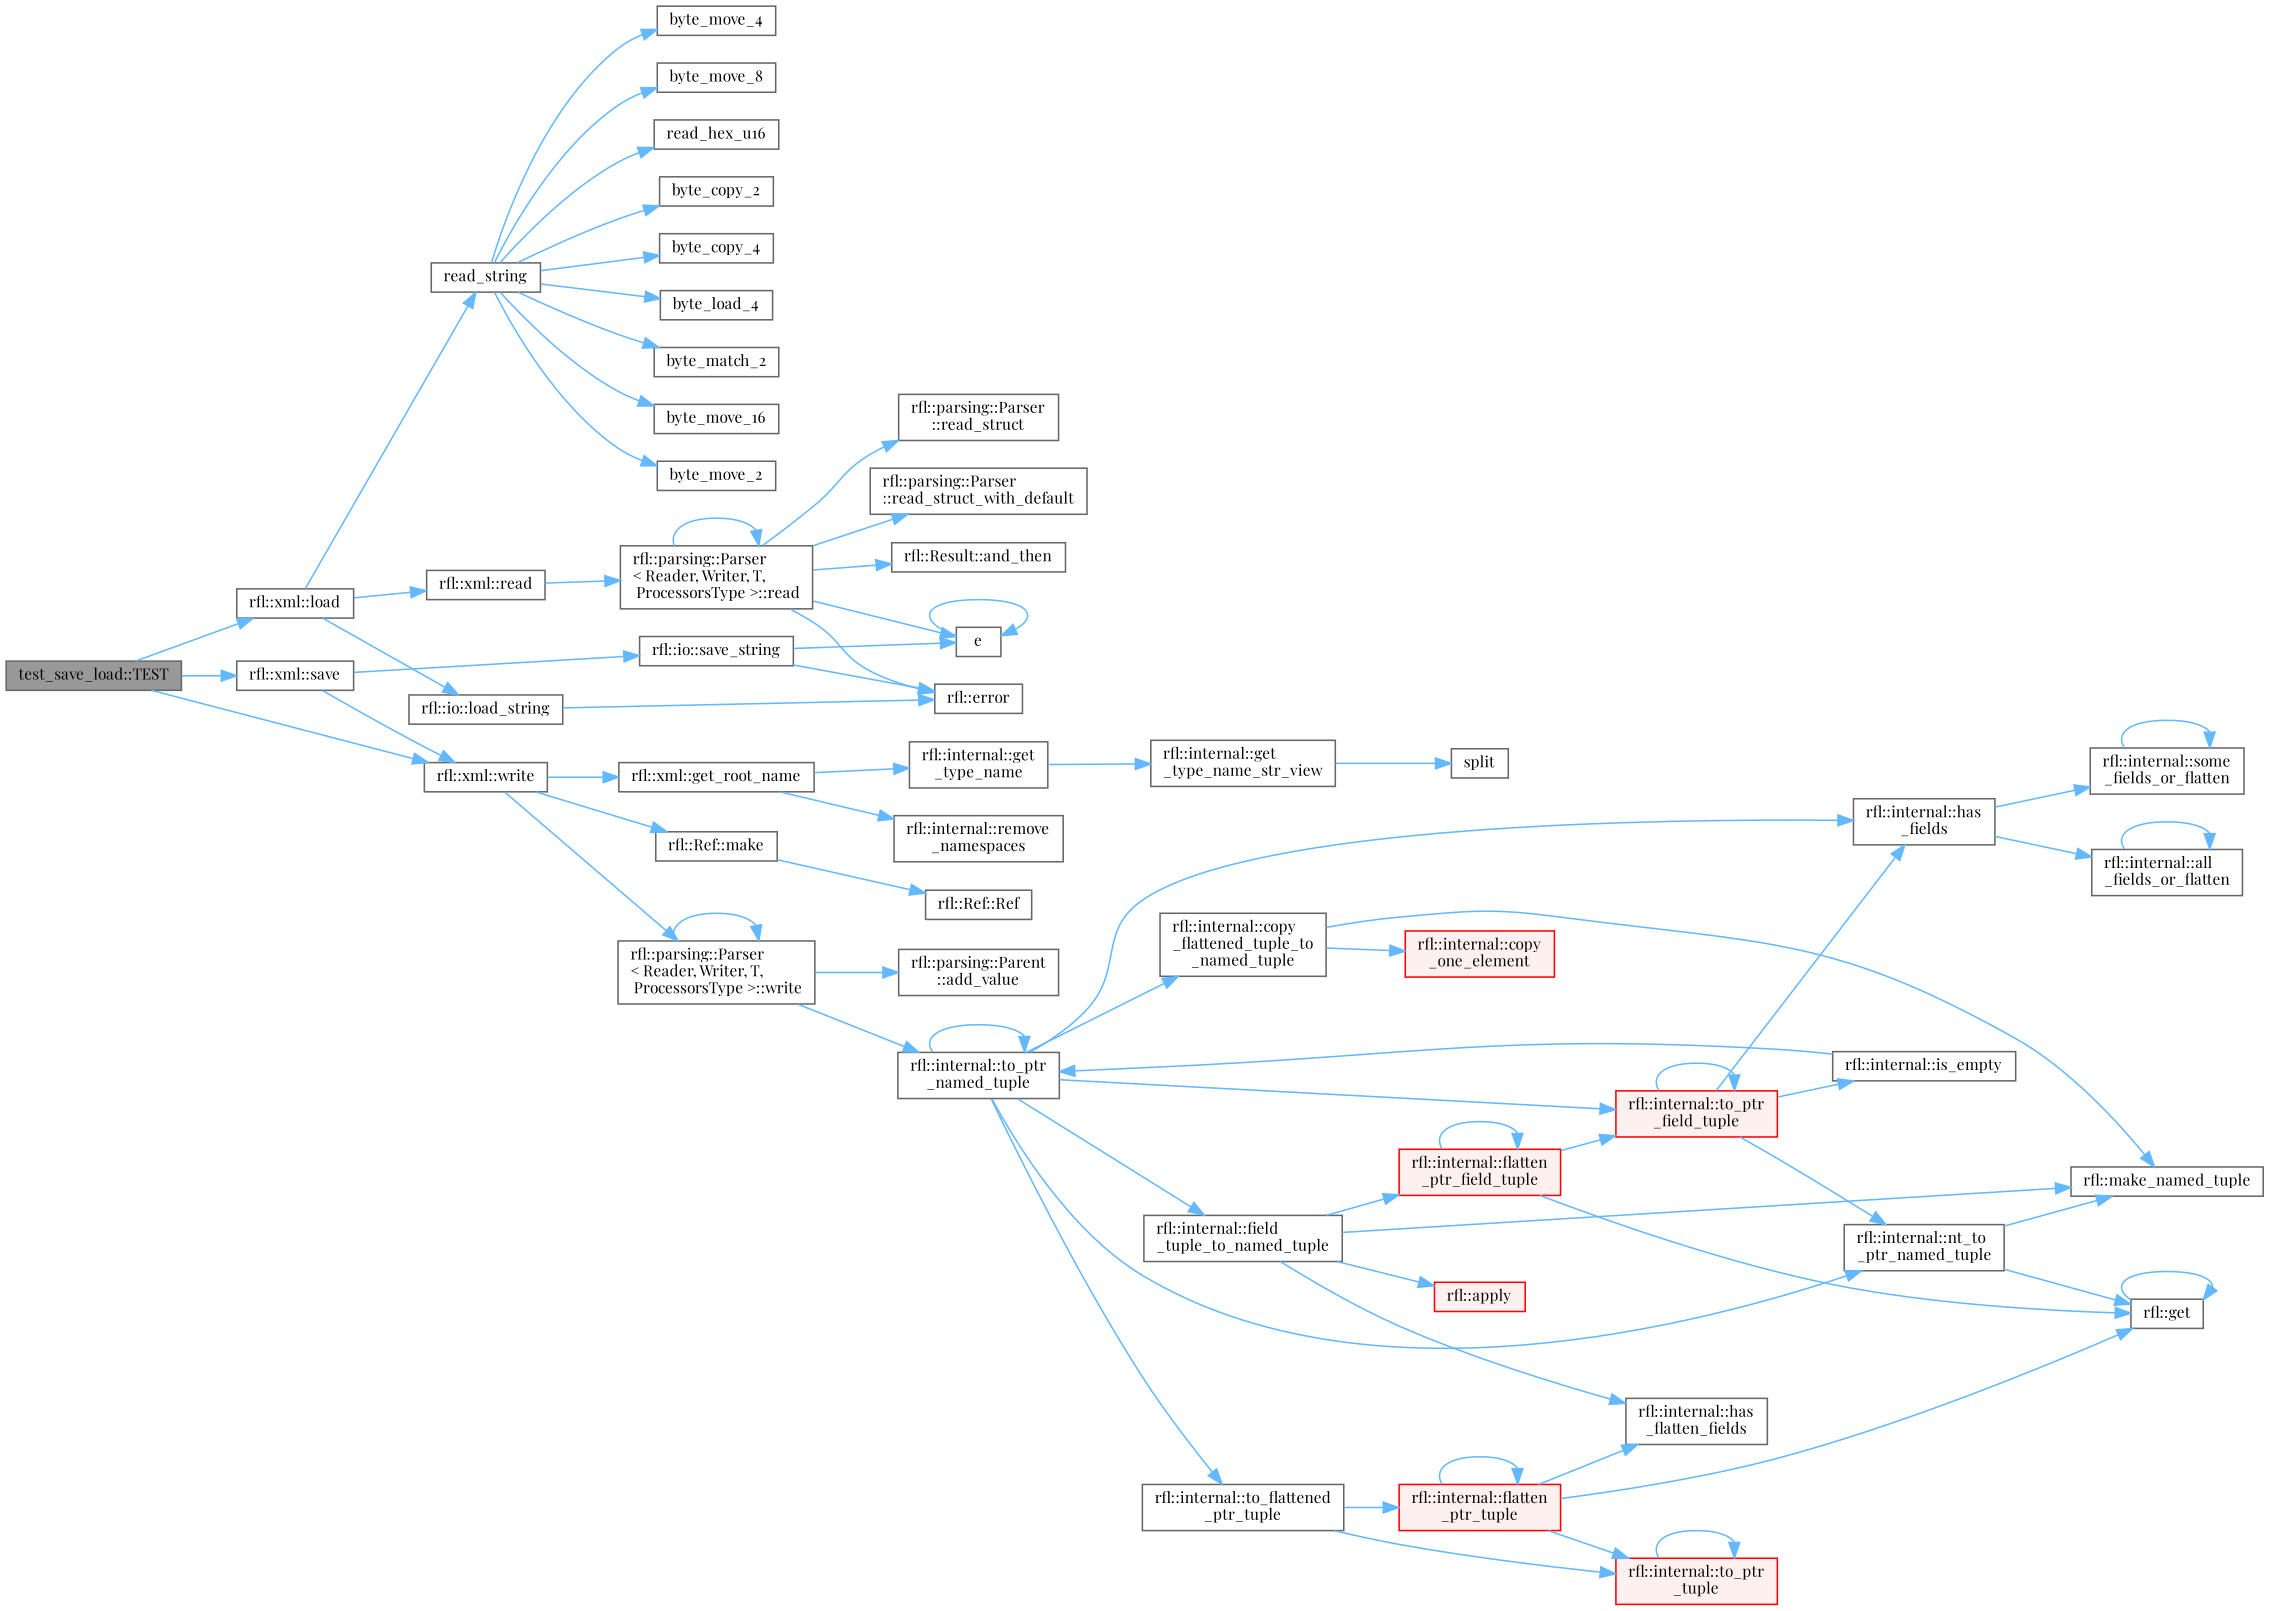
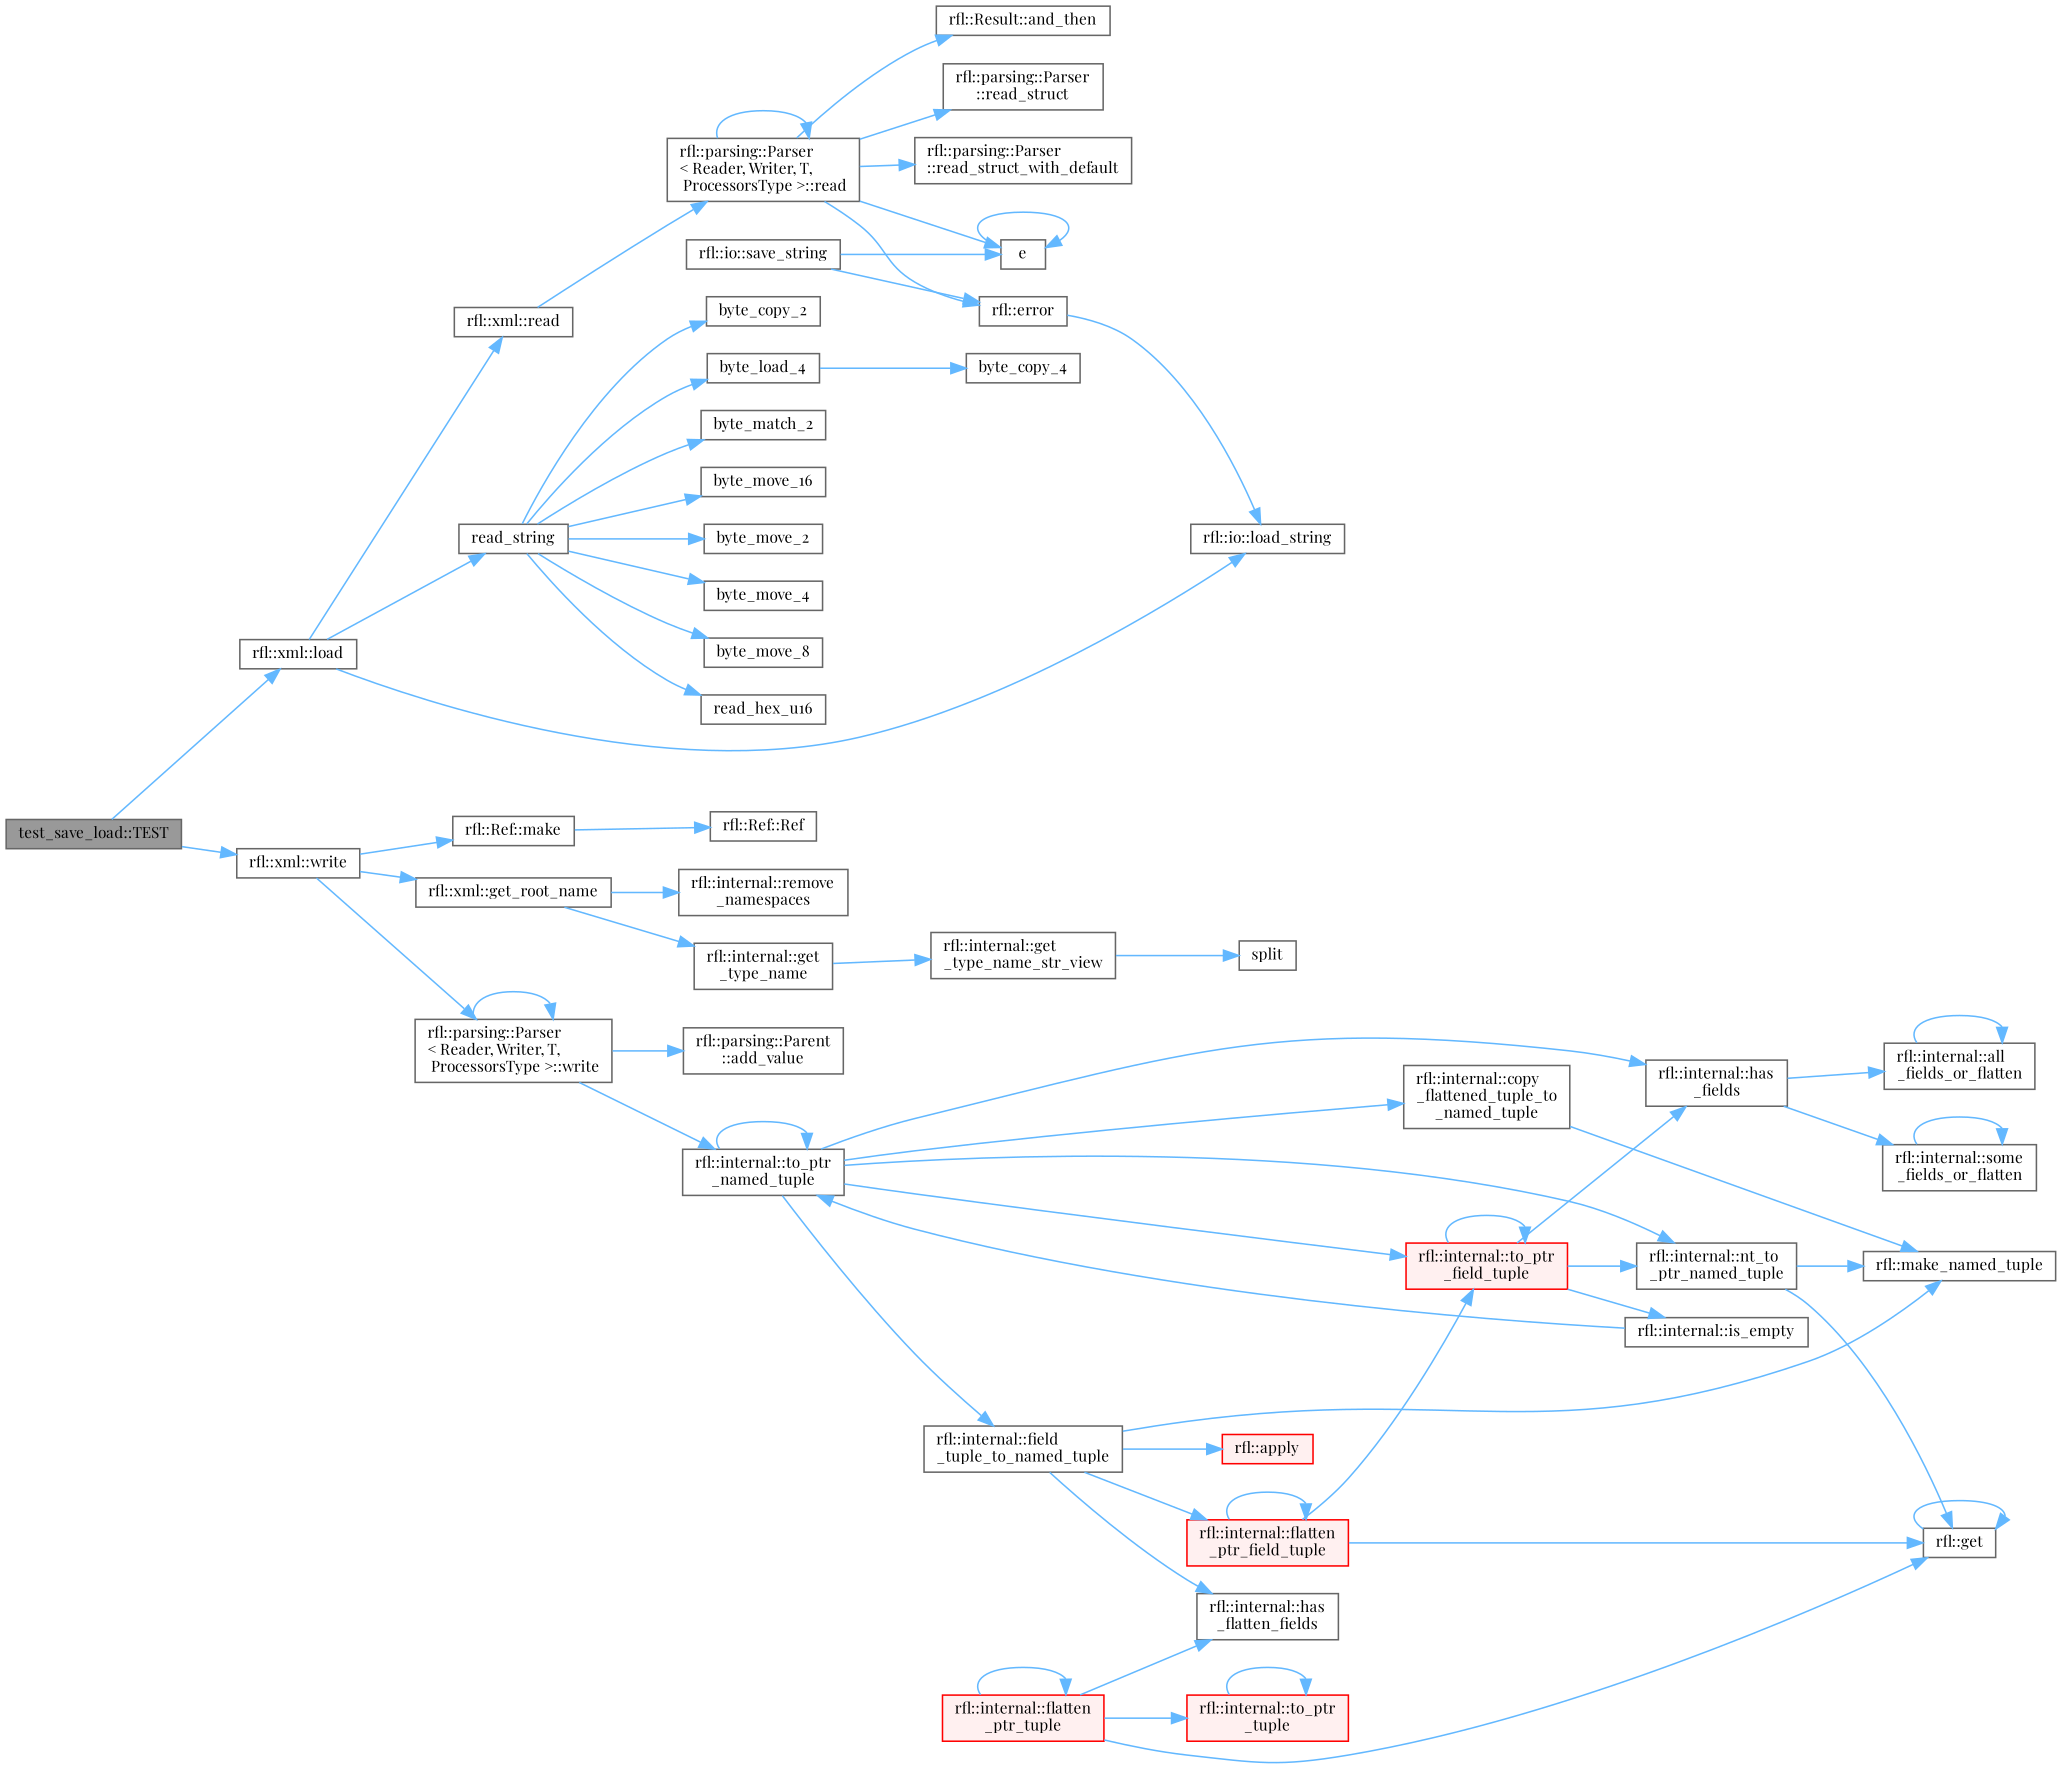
edge "read_string" -> "byte_copy_4": now "byte_load_4" -> "byte_copy_4"
node "rfl::xml::save": removed
edge "rfl::io::load_string" -> "rfl::error": reversed
node "rfl::internal::copy _one_element": removed
node "rfl::internal::to_flattened _ptr_tuple": removed
